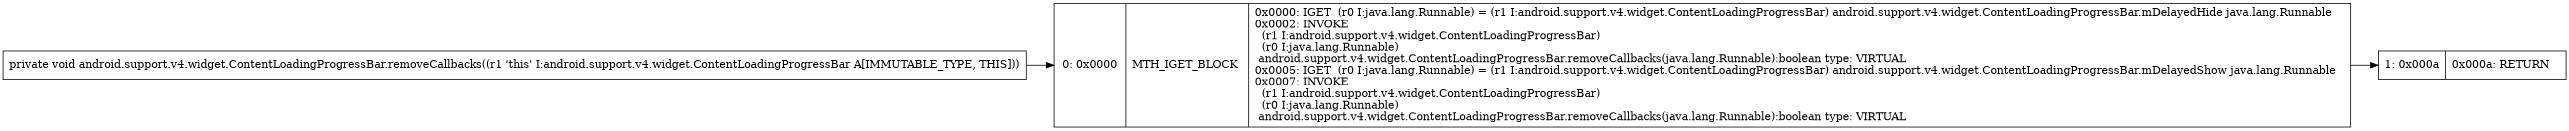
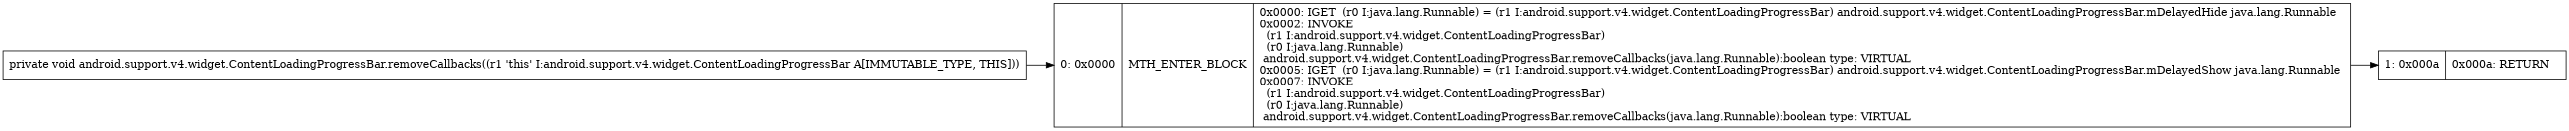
node "0: 0x0000": text "MTH_IGET_BLOCK" -> "MTH_ENTER_BLOCK"
